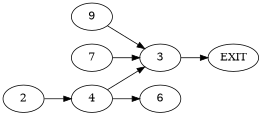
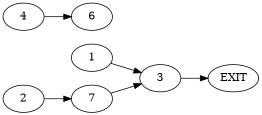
node "9": label "9" -> "1"
edge "4" -> "3": removed
edge "2" -> "4": now "2" -> "7"
